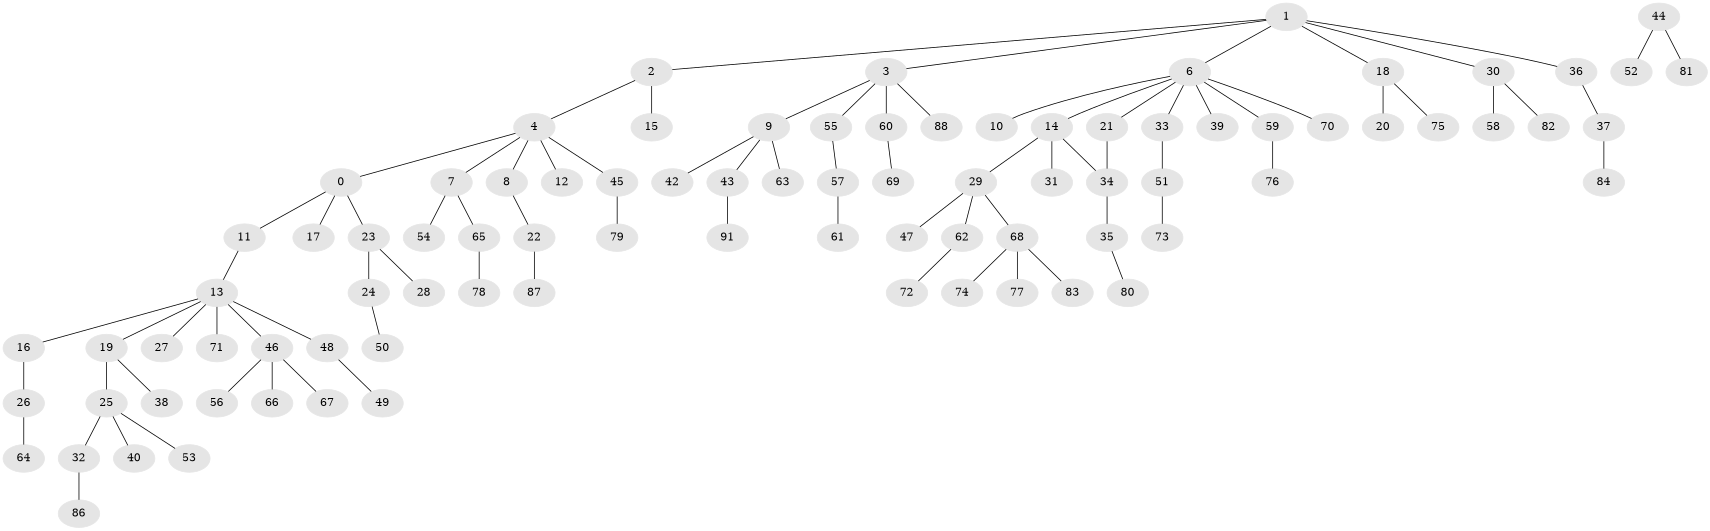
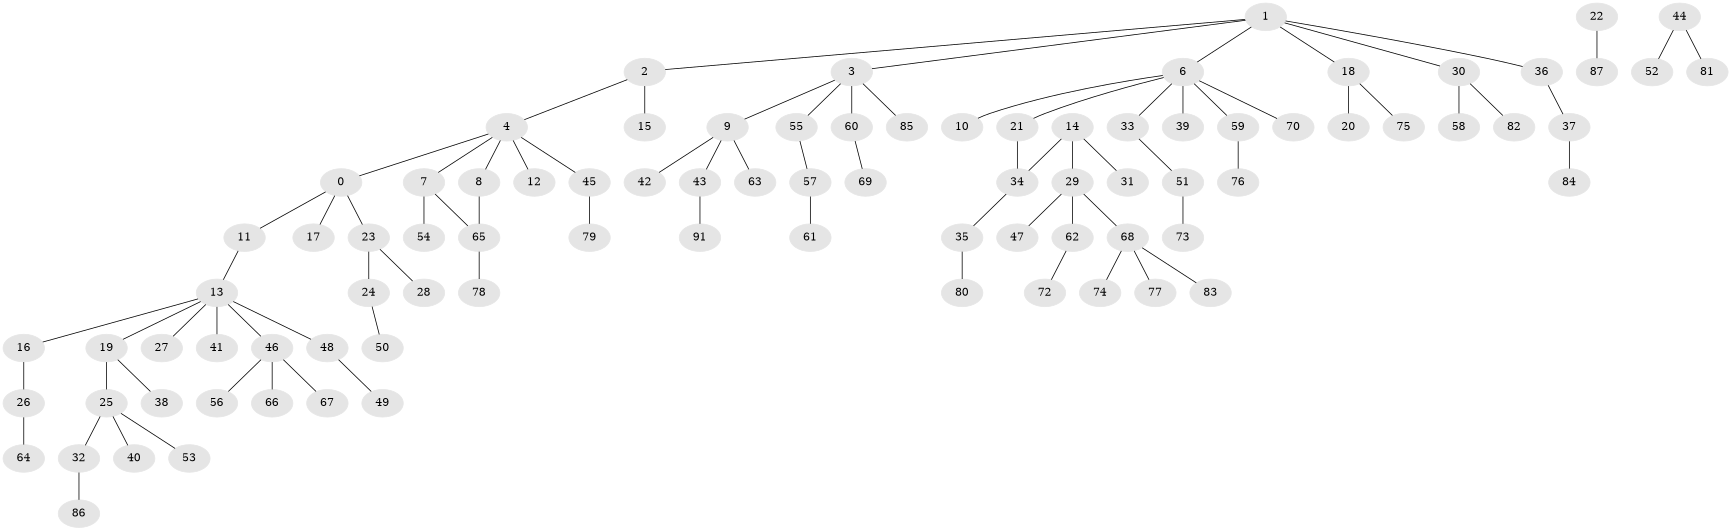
edge "6" -- "14": removed
node "88": label "88" -> "85"
edge "8" -- "22": now "8" -- "65"
node "71": label "71" -> "41"
